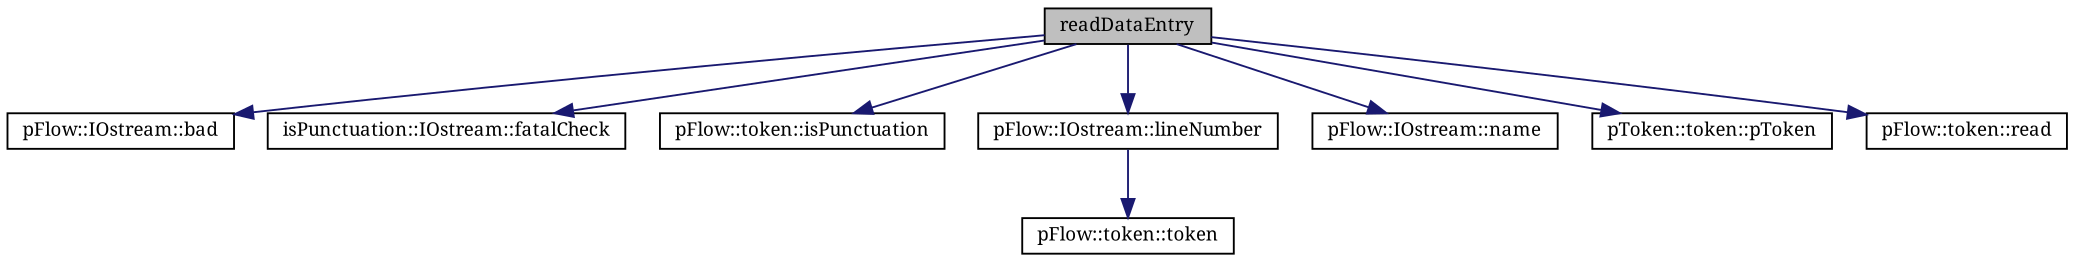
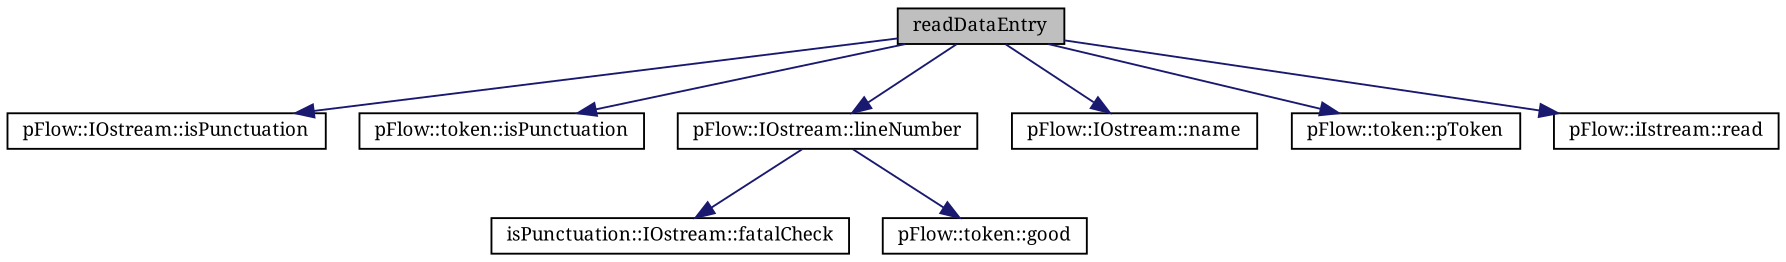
edge "readDataEntry" -> "isPunctuation::IOstream::fatalCheck": now "pFlow::IOstream::lineNumber" -> "isPunctuation::IOstream::fatalCheck"
node "pFlow::IOstream::bad": label "pFlow::IOstream::bad" -> "pFlow::IOstream::isPunctuation"
node "pToken::token::pToken": label "pToken::token::pToken" -> "pFlow::token::pToken"
node "pFlow::token::read": label "pFlow::token::read" -> "pFlow::iIstream::read"
node "pFlow::token::token": label "pFlow::token::token" -> "pFlow::token::good"
